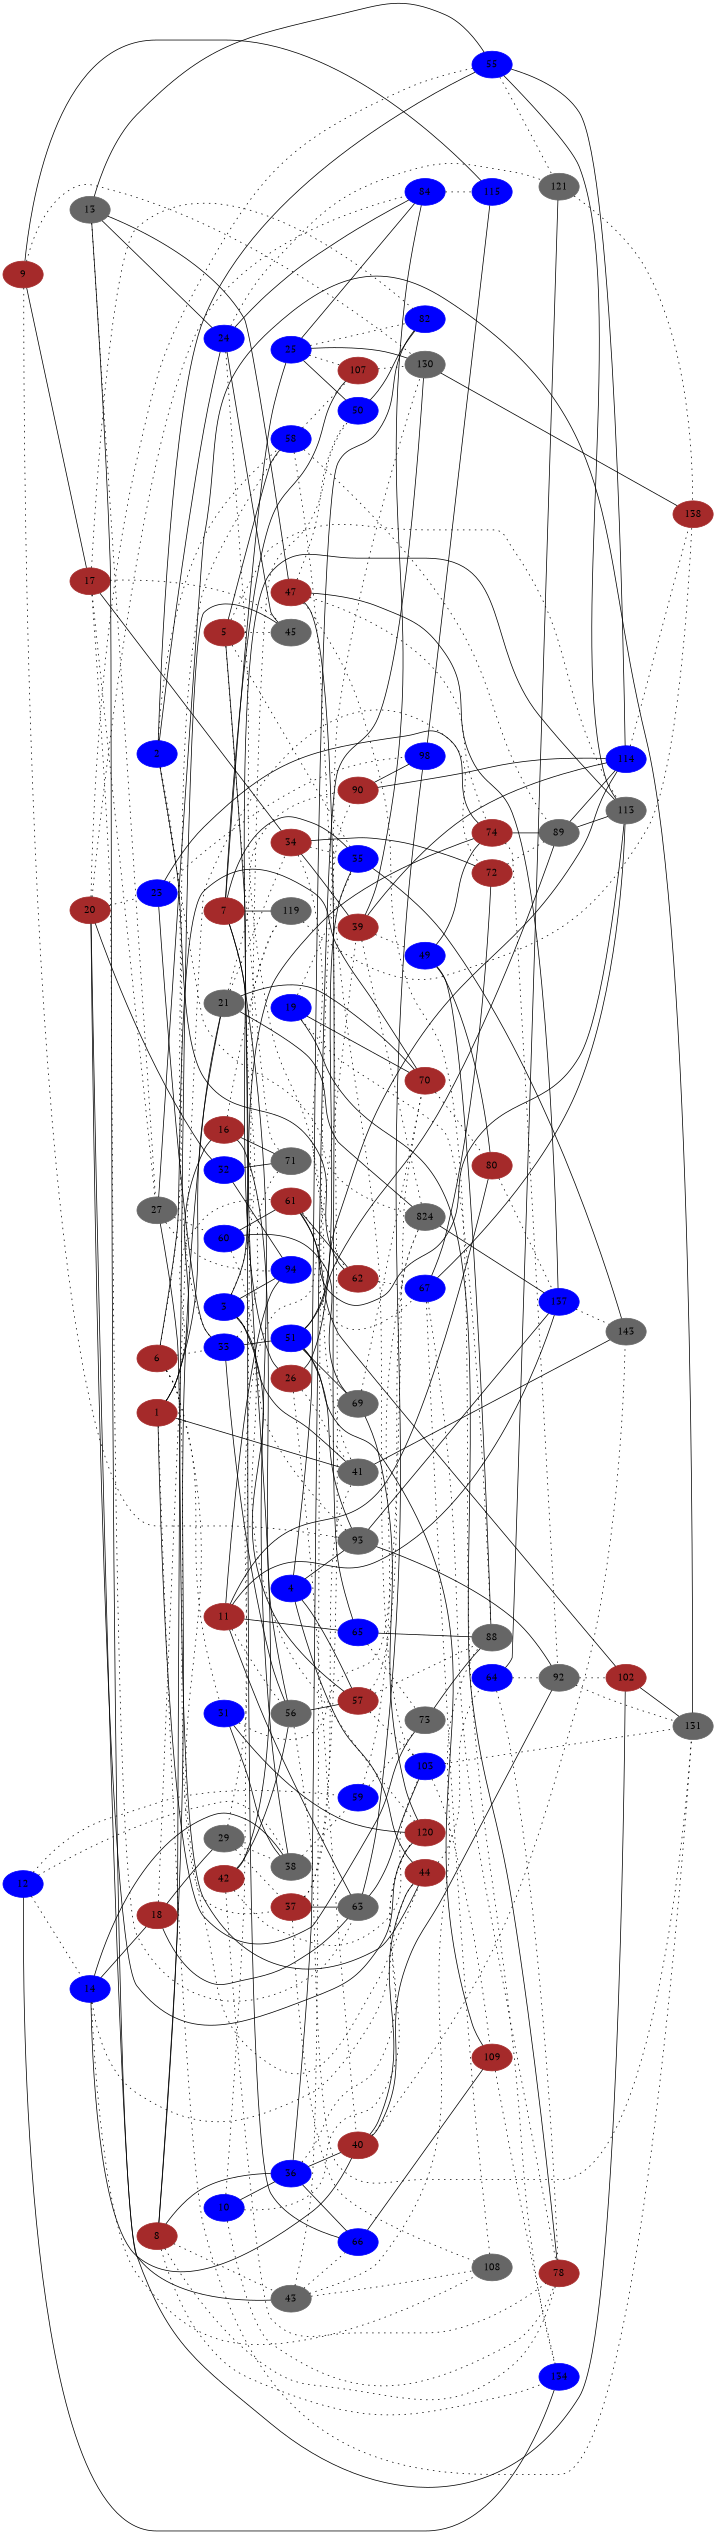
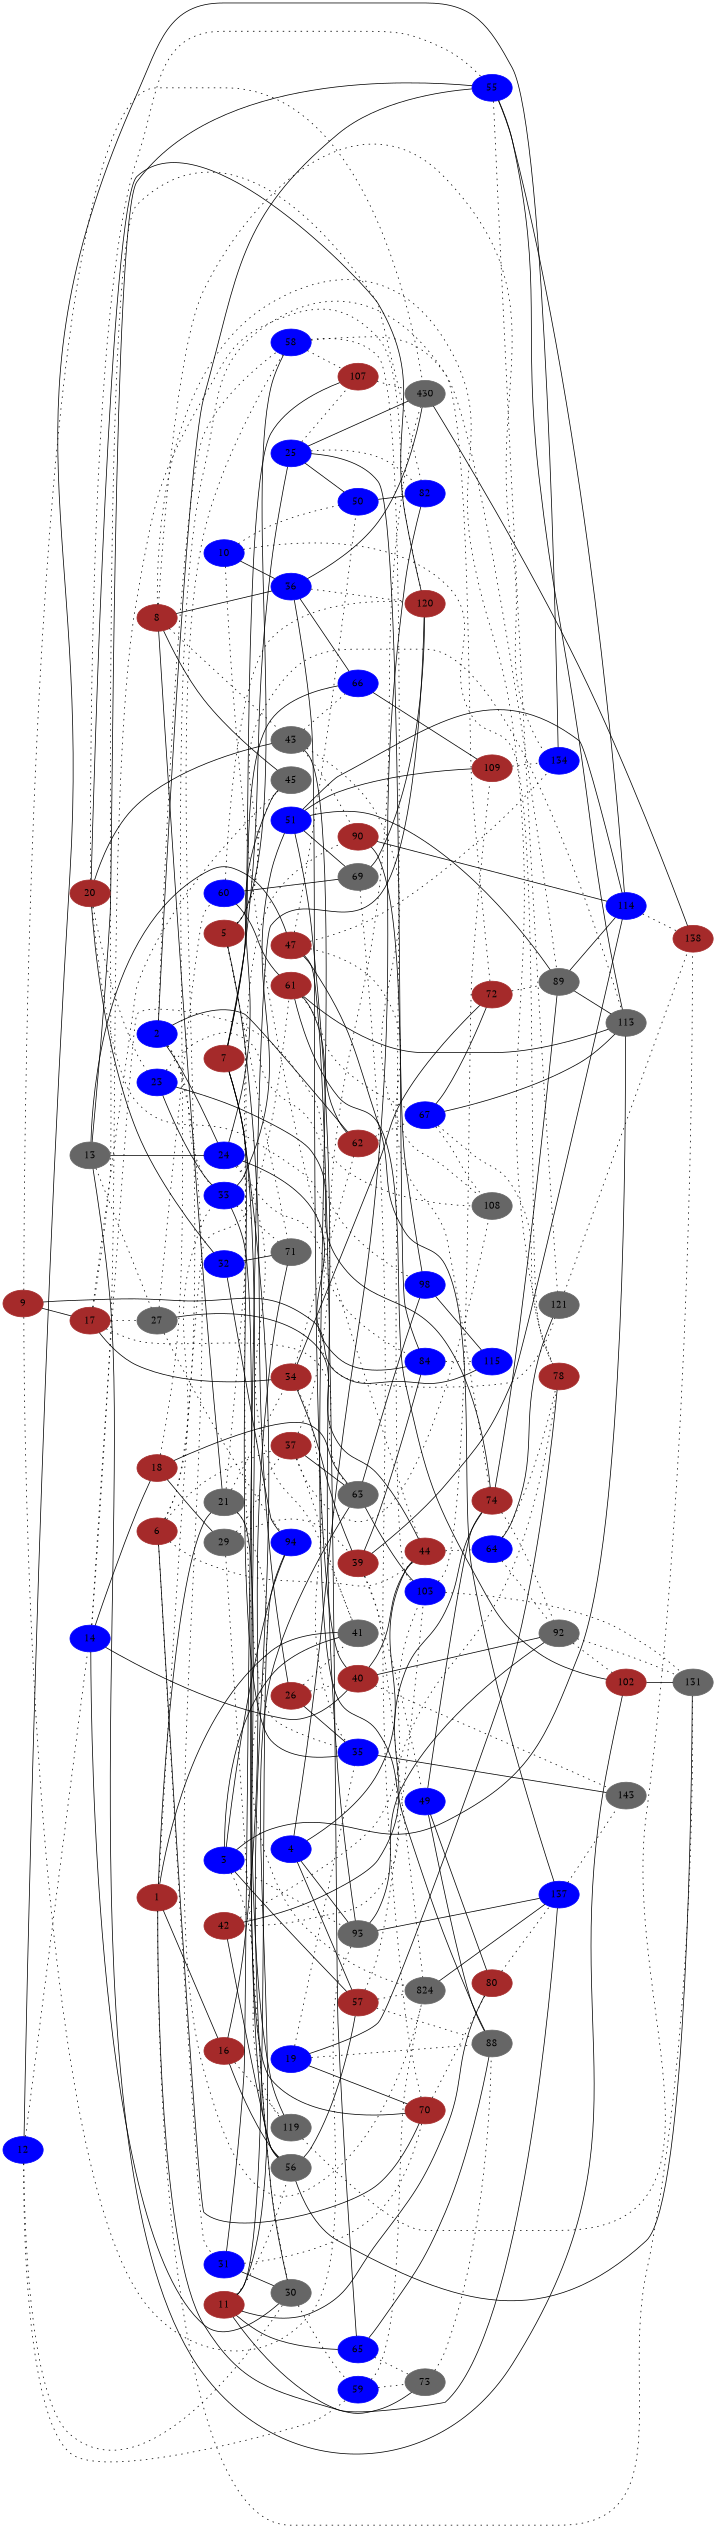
node "130": label "130" -> "430"
edge "27" -- "131": removed
edge "21" -- "824": style solid -> dotted
edge "143" -- "41": removed
edge "88" -- "73": style solid -> dotted
node "38": label "38" -> "30"
edge "88" -- "43": style dotted -> solid
edge "56" -- "131": style dotted -> solid
